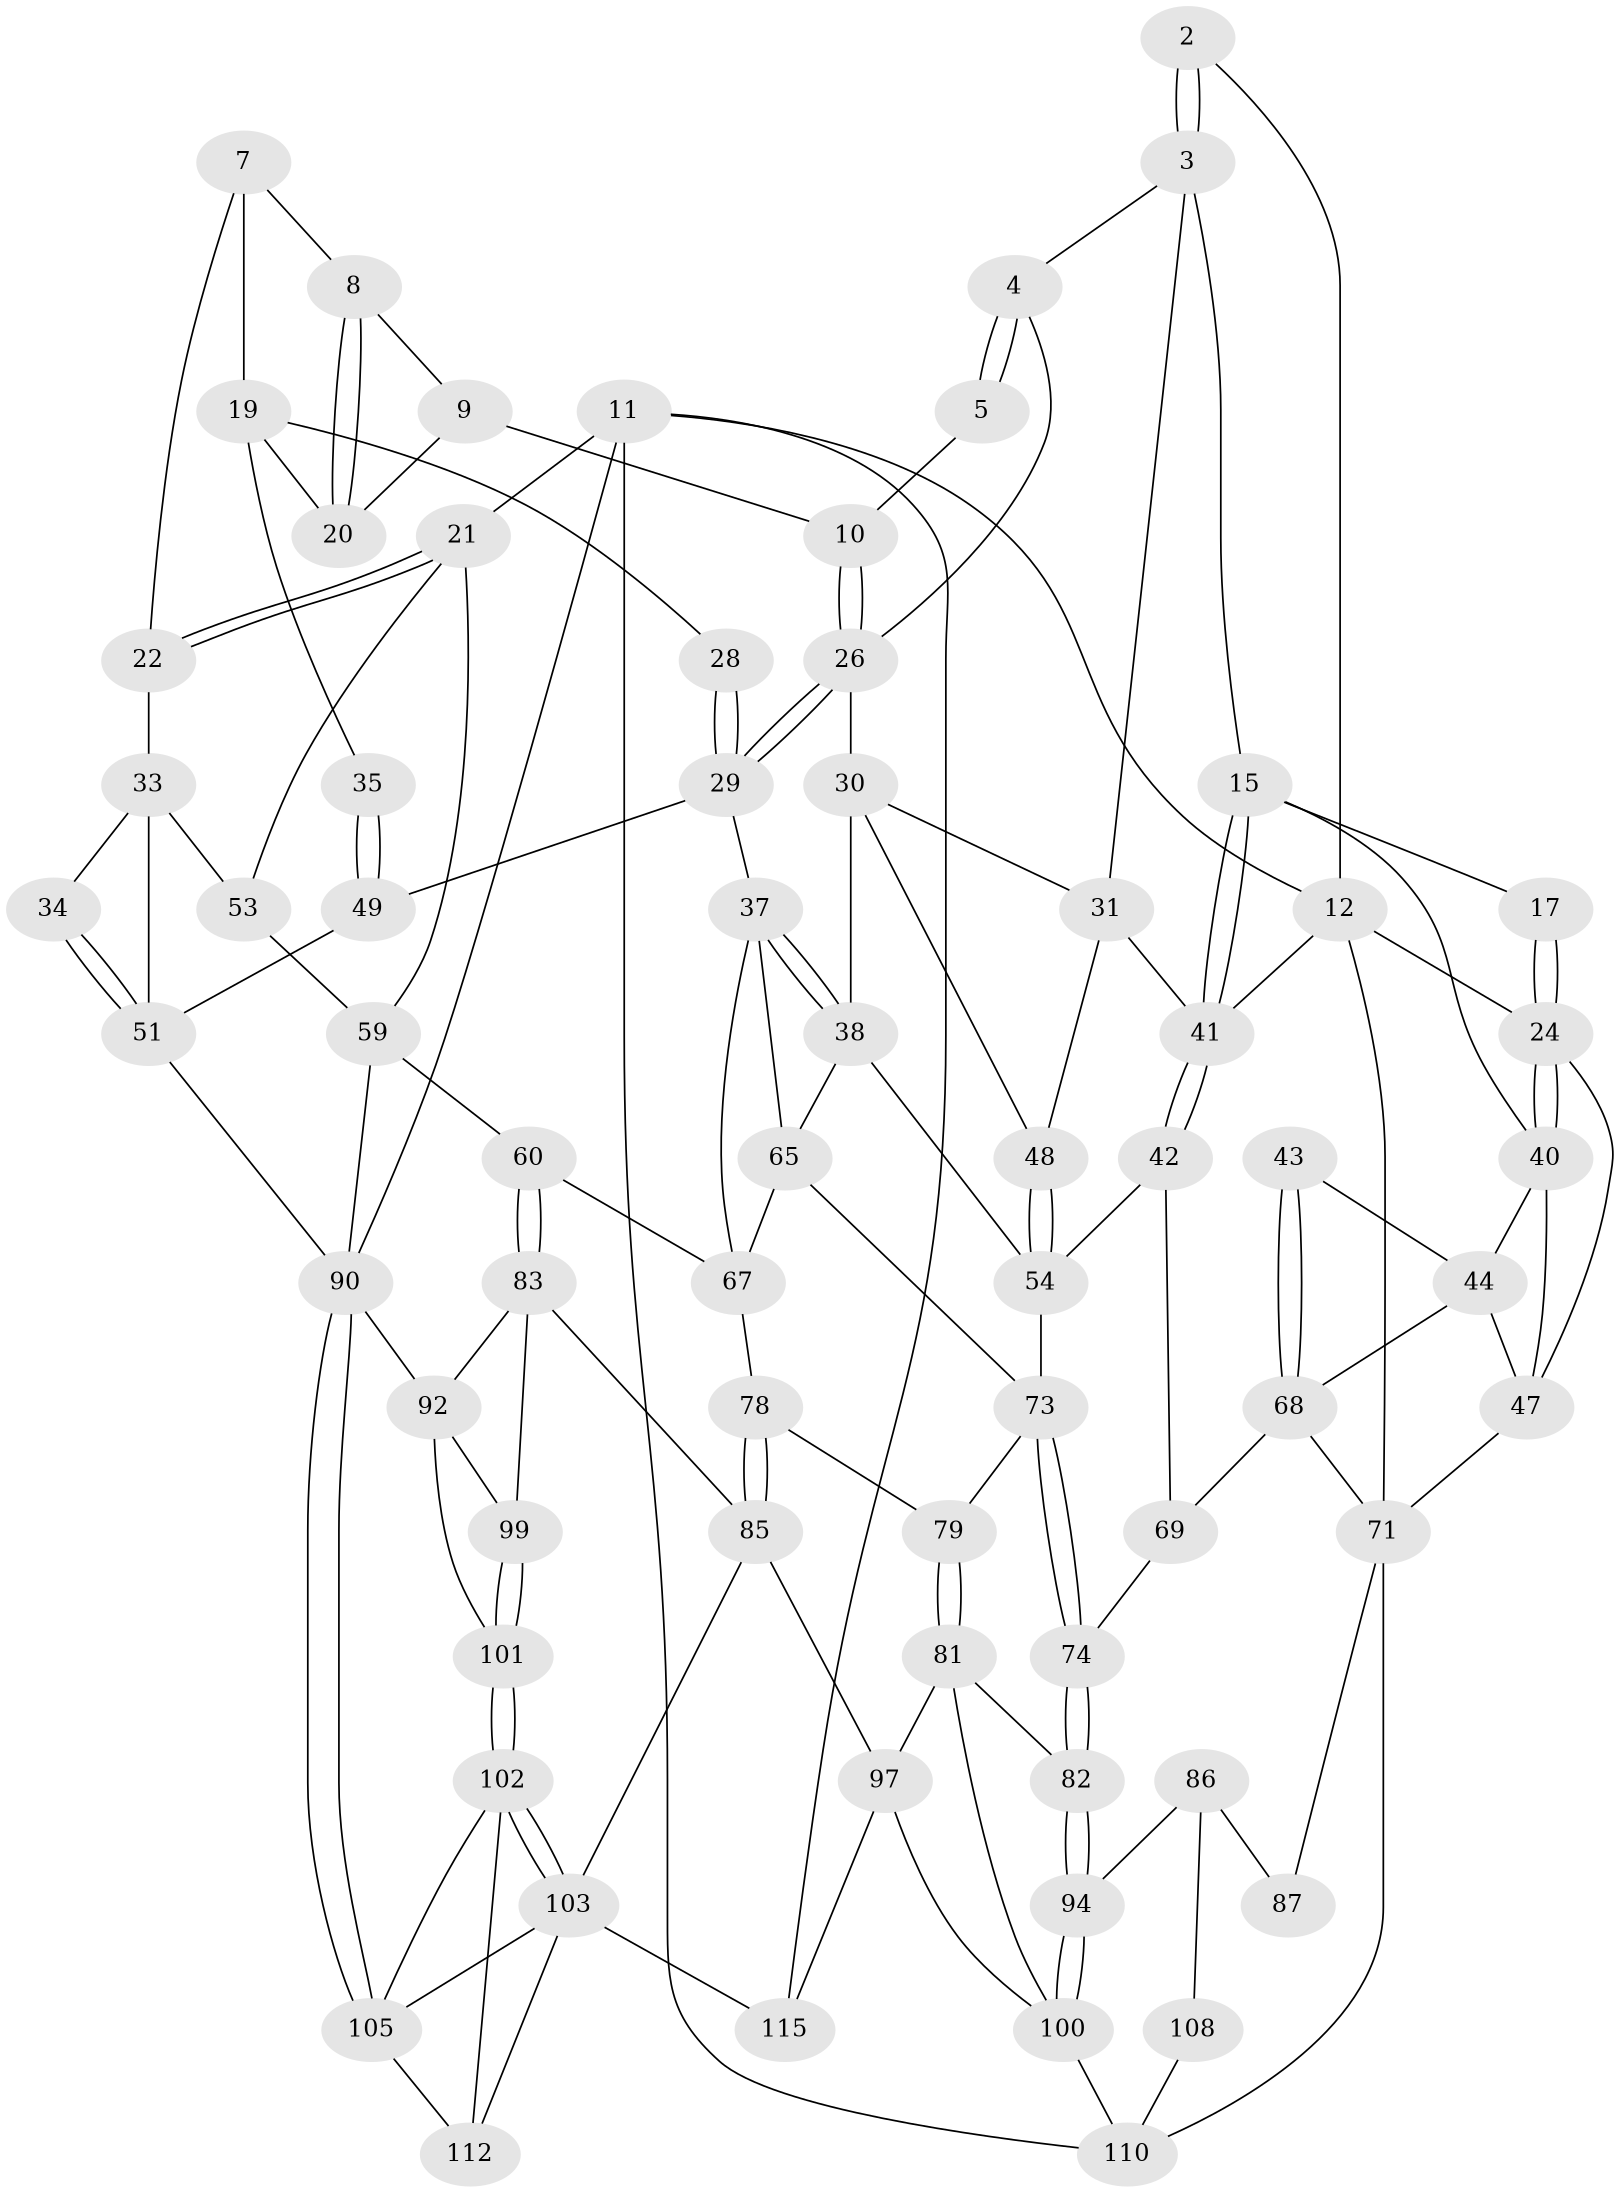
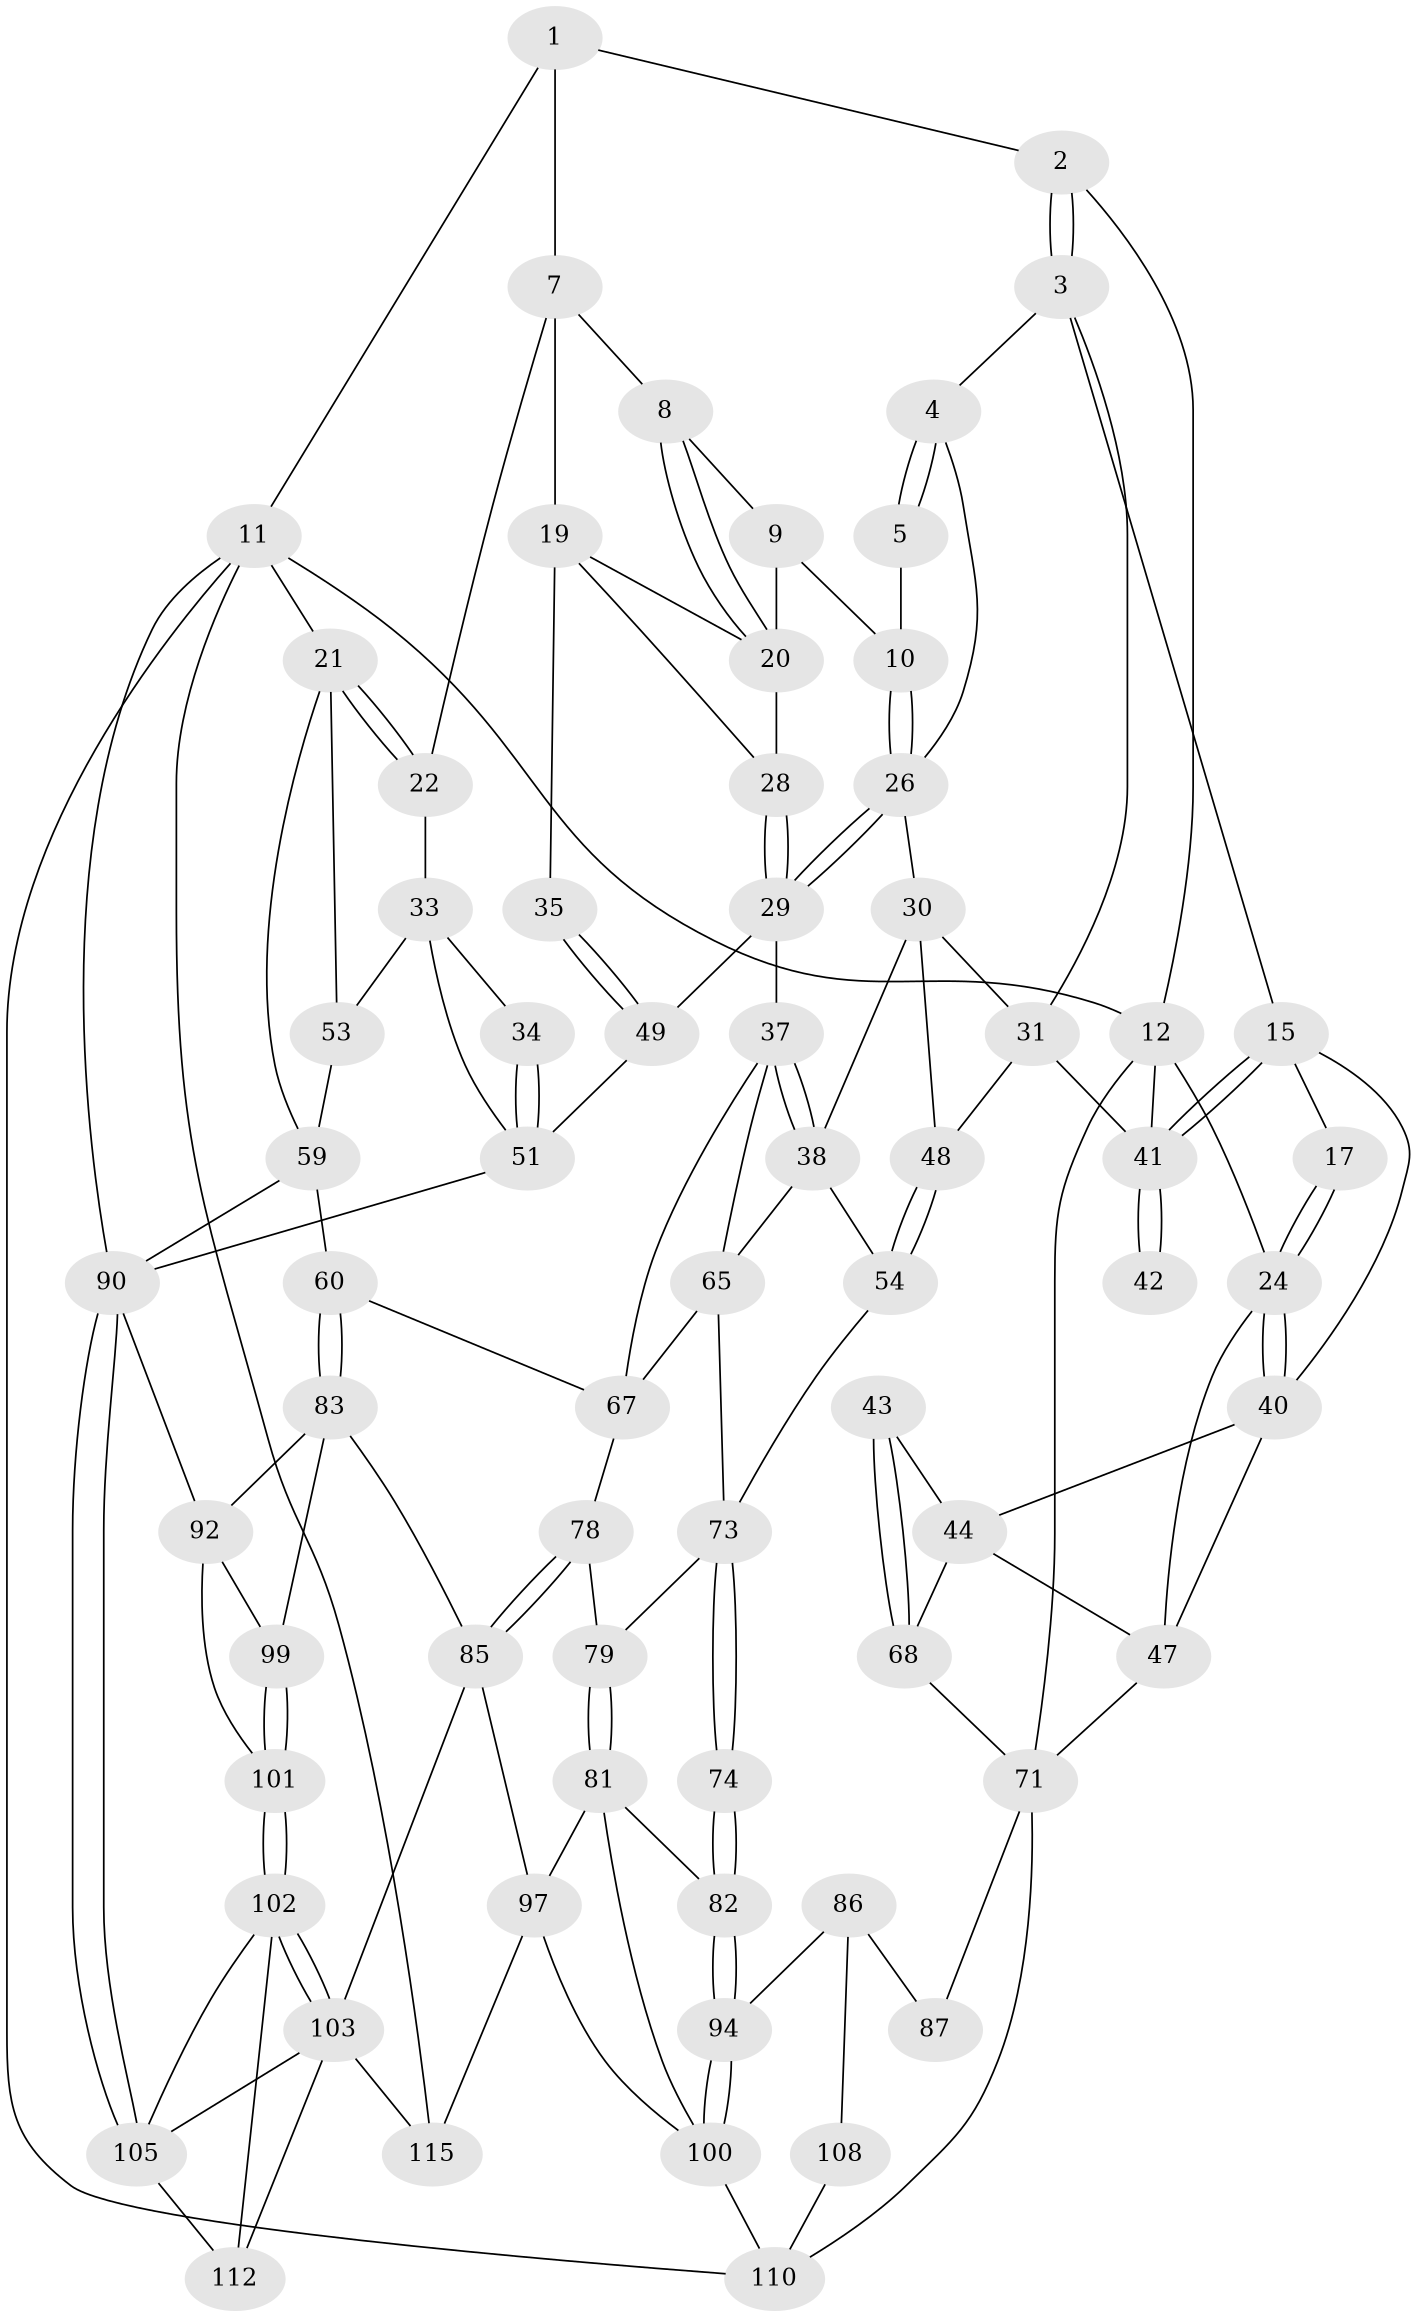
node "1": added
edge "20" -- "28": added
edge "42" -- "54": removed
node "69": removed
